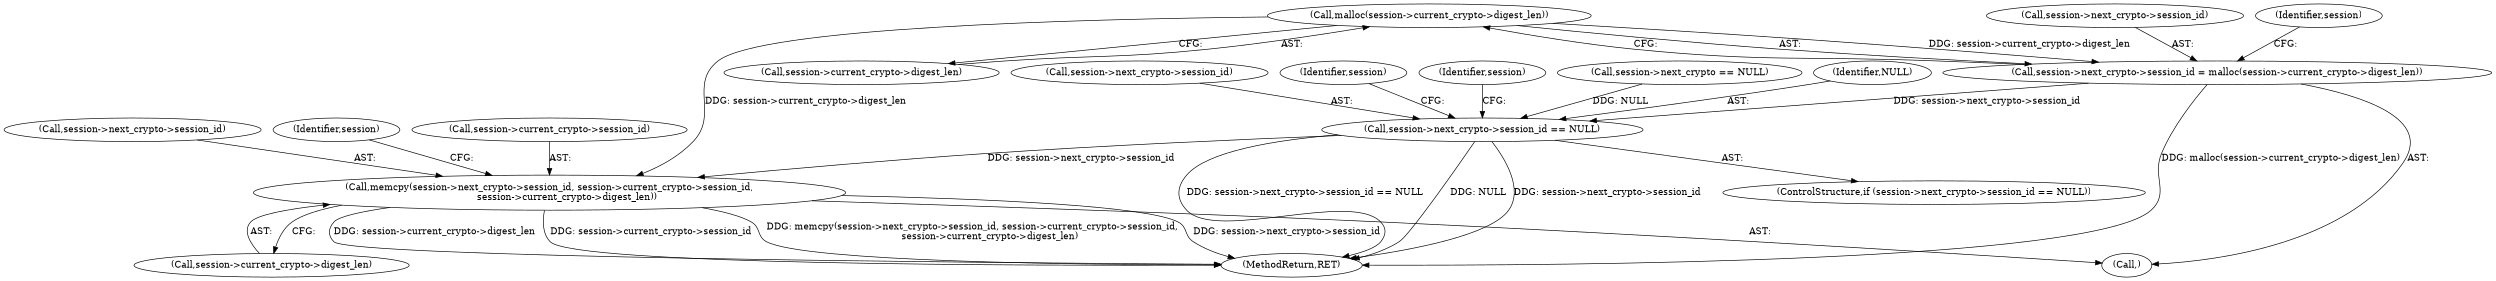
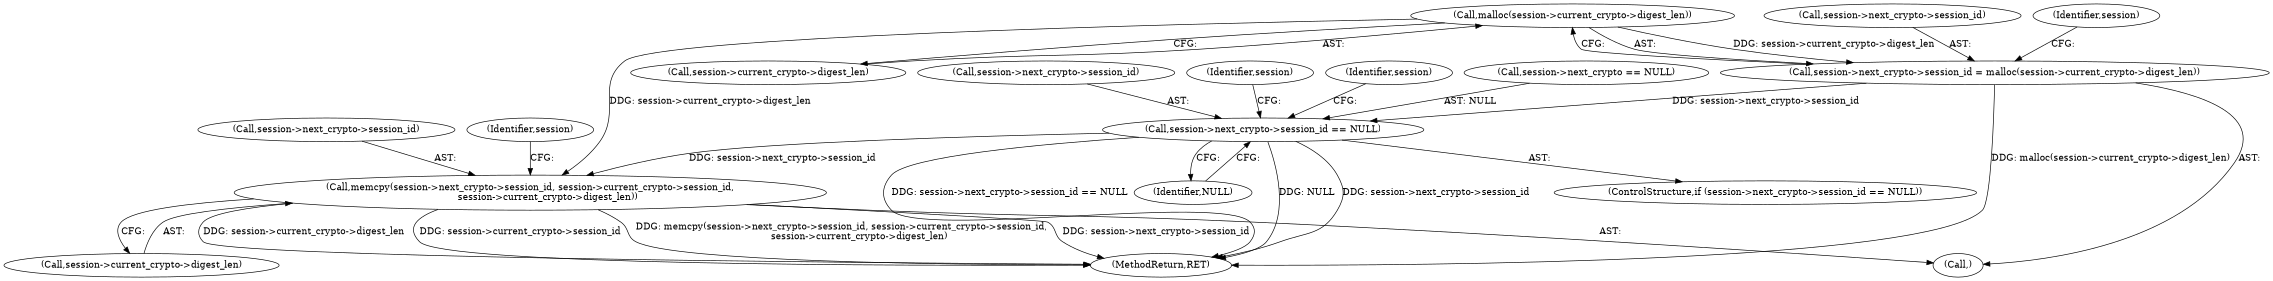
edge "(Call,session->next_crypto == NULL)" -> "(Call,session->next_crypto->session_id == NULL)": label "DDG: NULL" -> "AST: NULL"
edge "(Identifier,NULL)" -> "(Call,session->next_crypto->session_id == NULL)": label "AST: " -> "CFG: "
node "(Call,session->current_crypto->session_id)": removed
edge "(Call,session->next_crypto->session_id == NULL)" -> "(Identifier,NULL)": added, label "CFG:"
